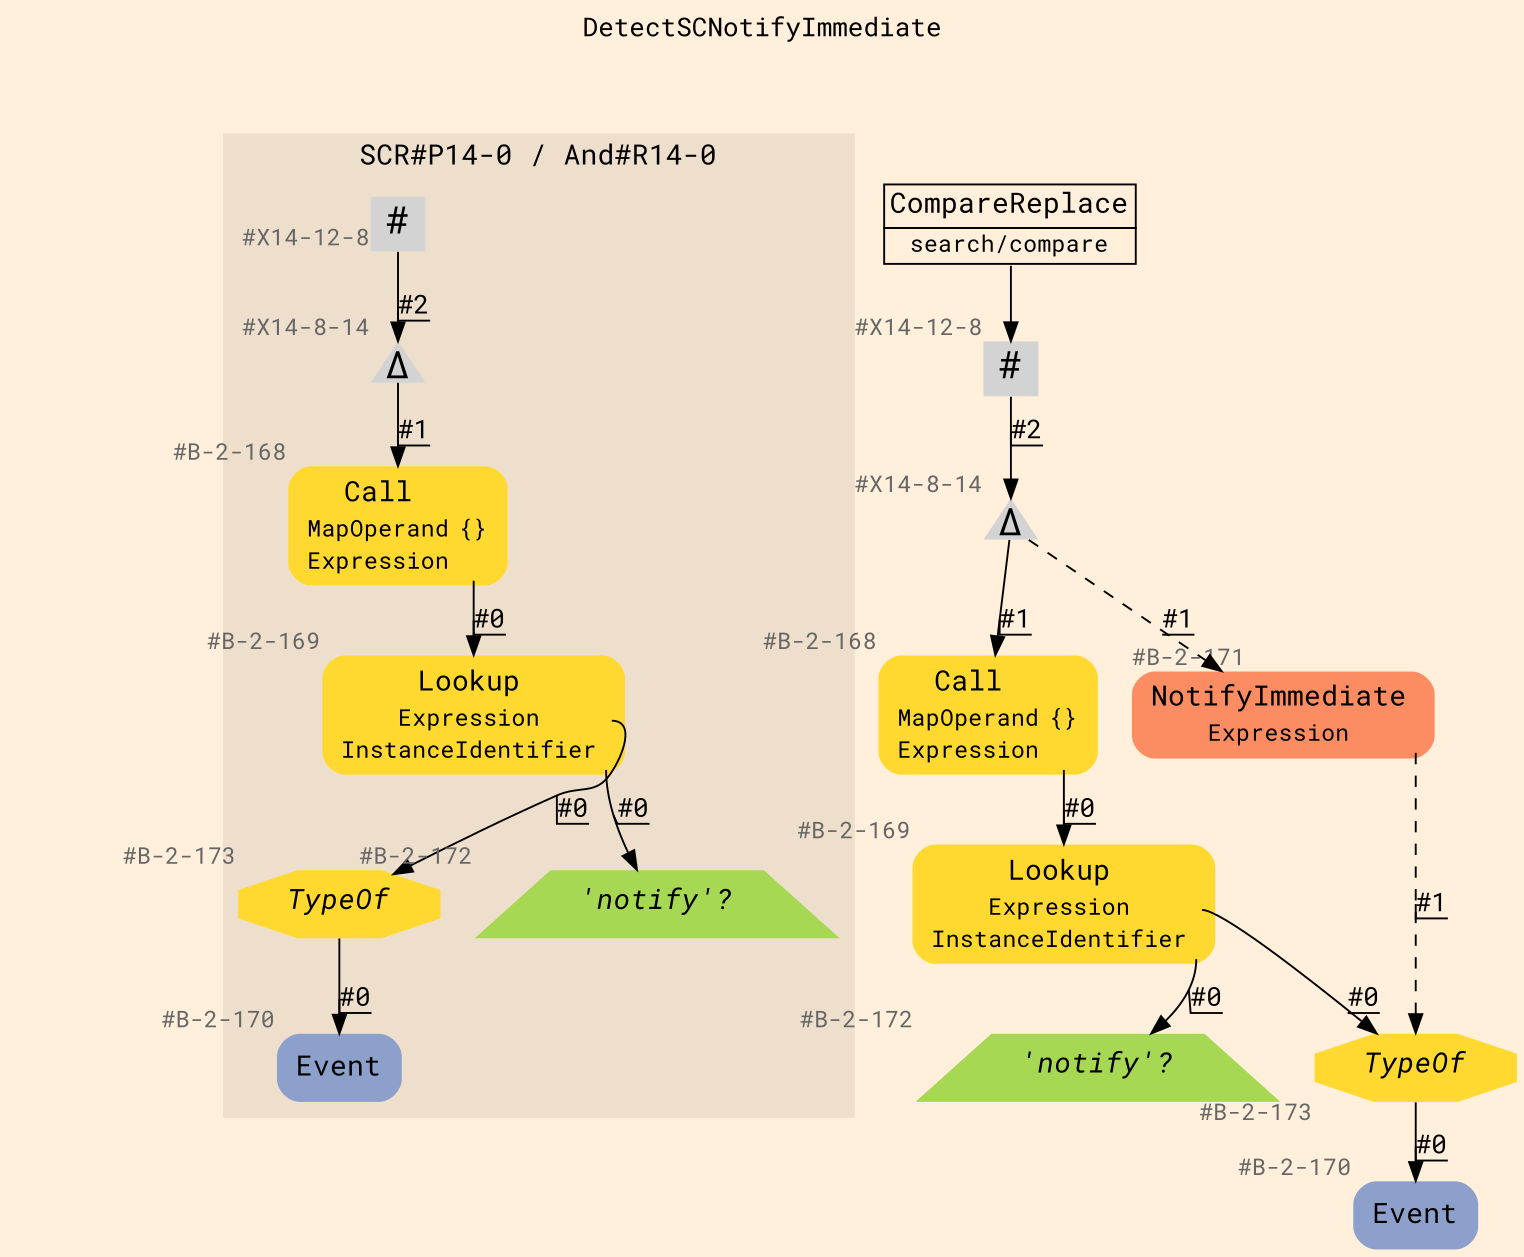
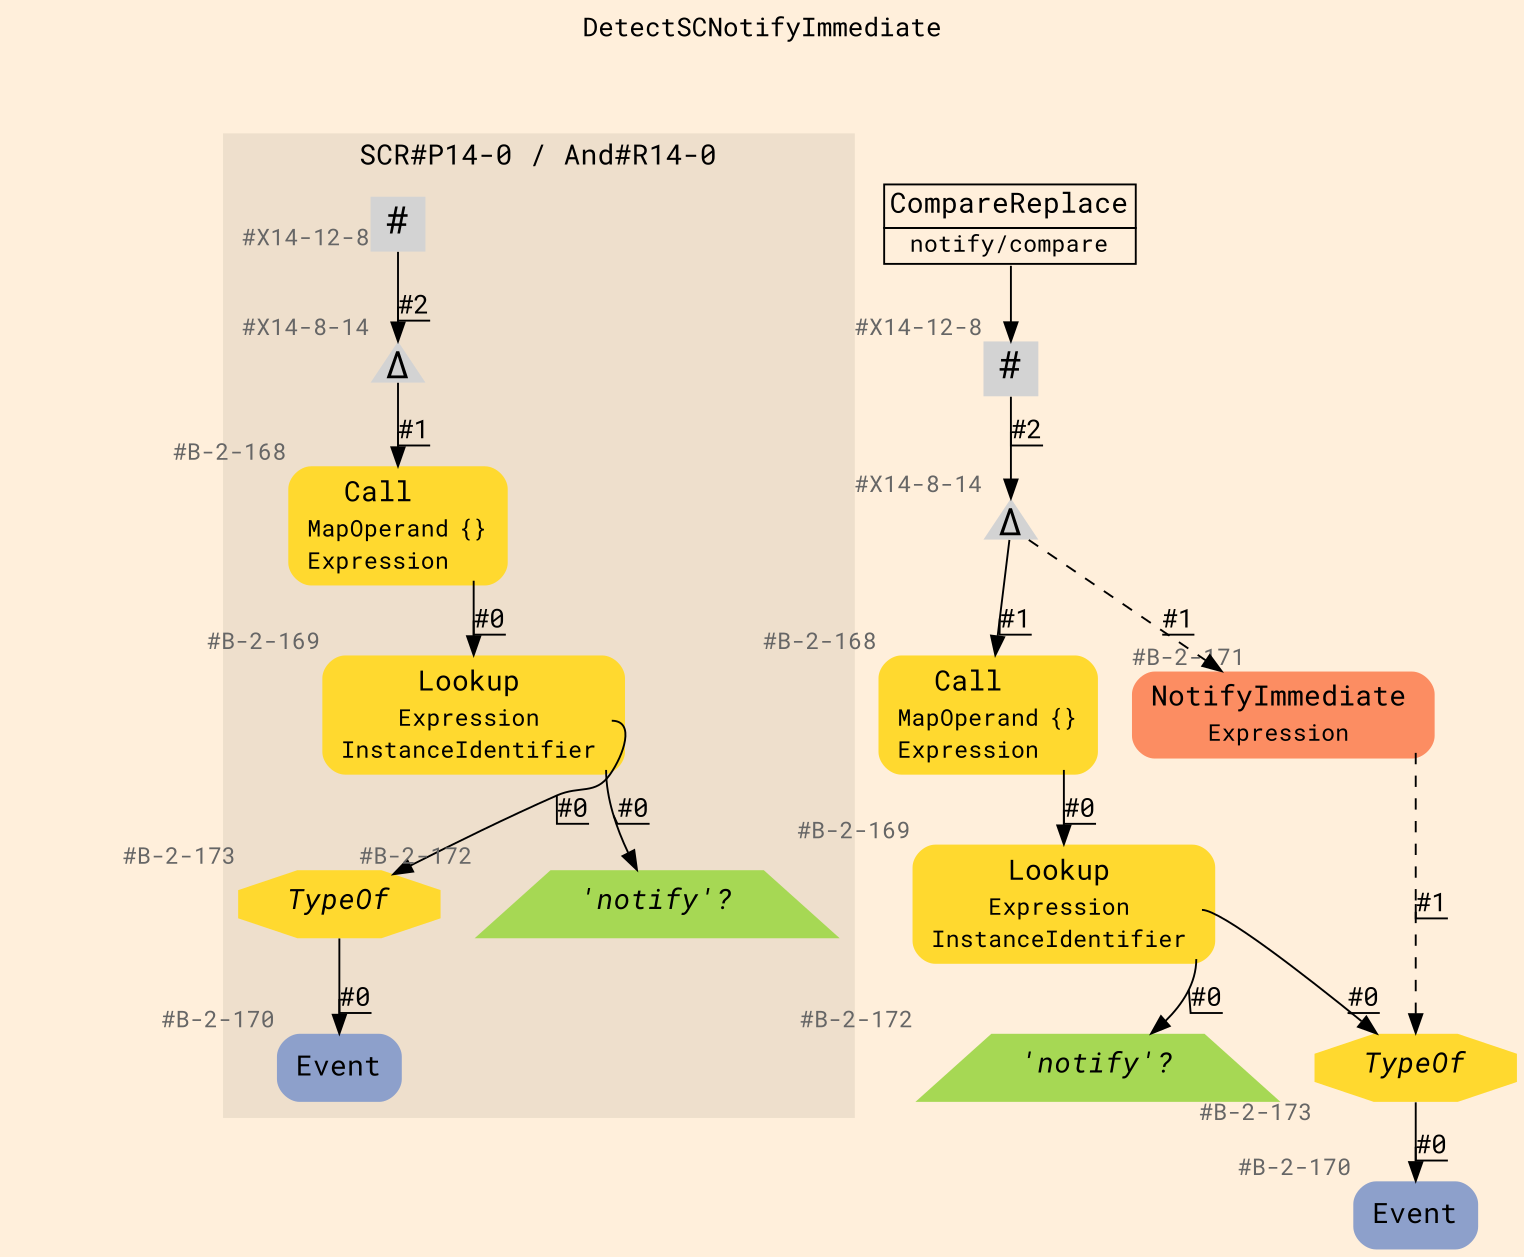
node "CompareReplace": text "search/compare" -> "notify/compare"
